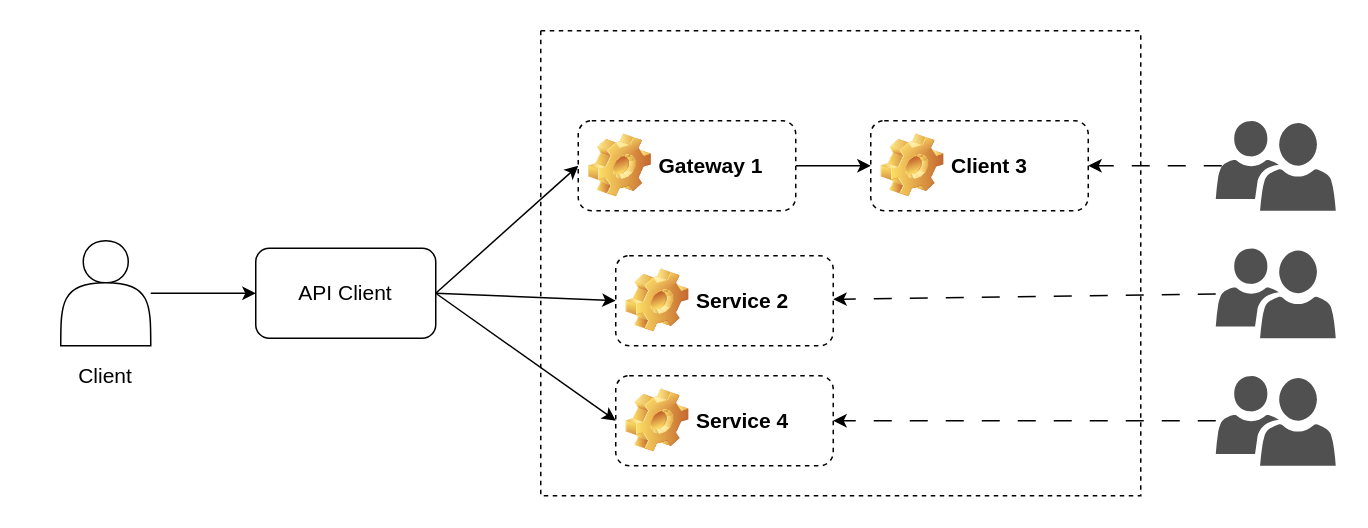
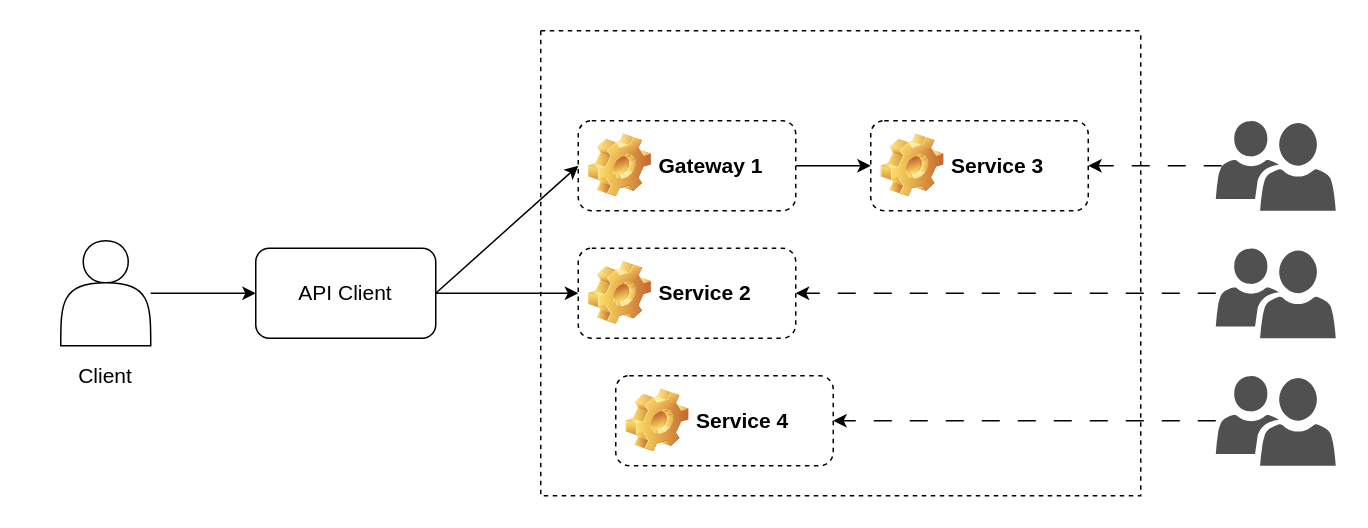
node "Client 3": label "Client 3" -> "Service 3"
node "Service 2": moved (725, 301) -> (687, 293)
edge "API Client" -> "Service 4": removed
